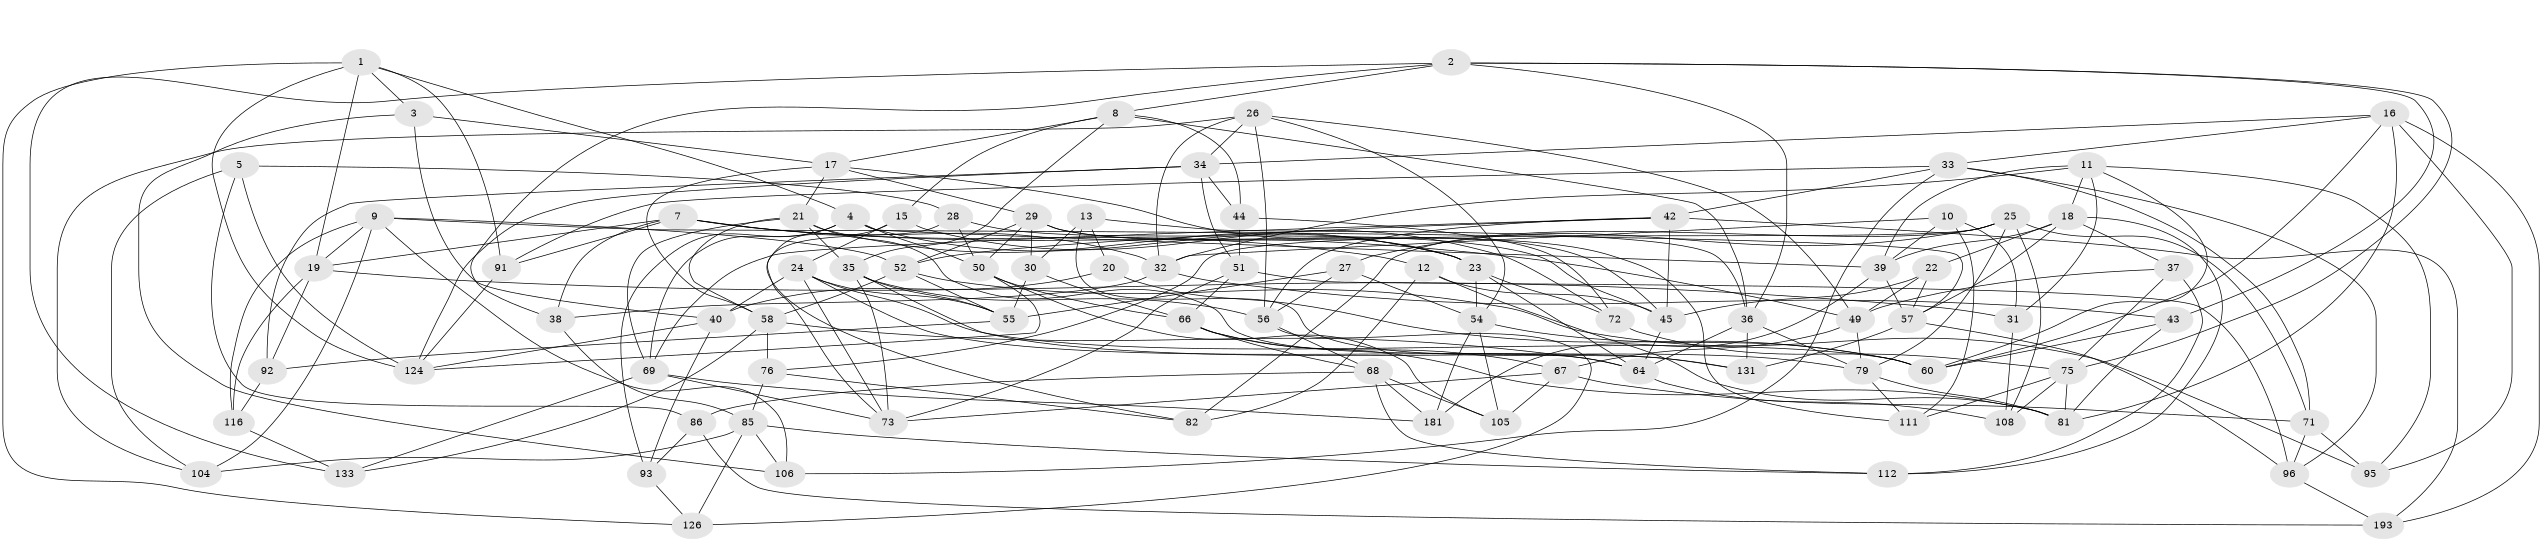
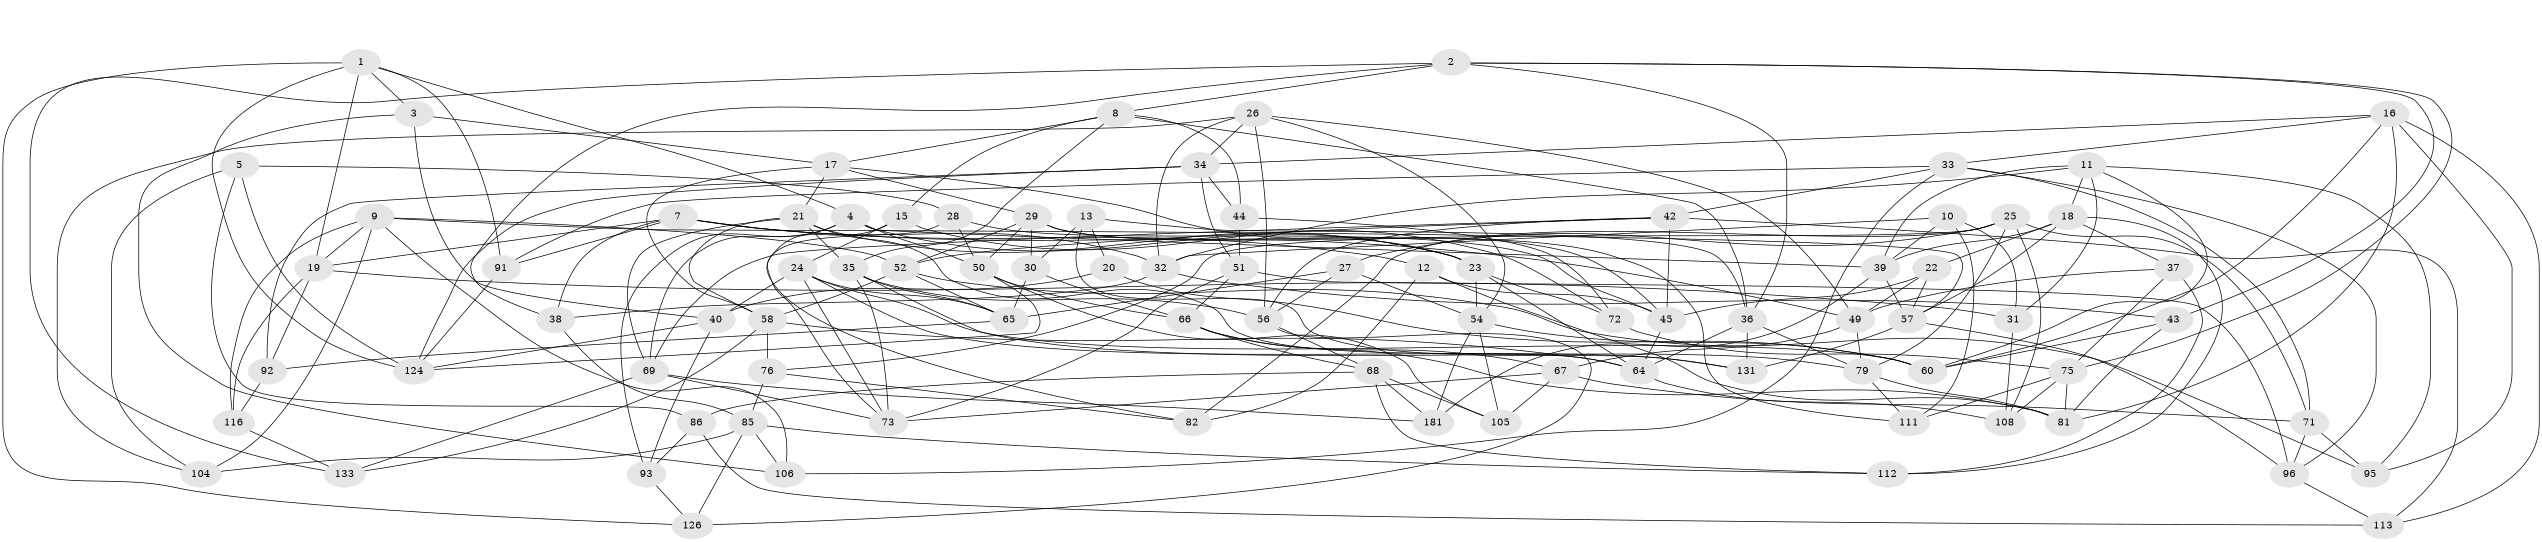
node "55": label "55" -> "65"
node "193": label "193" -> "113"
